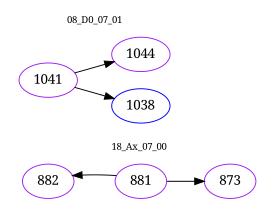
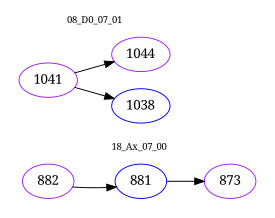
edge "881" -> "882": reversed
node "881": color purple -> blue
